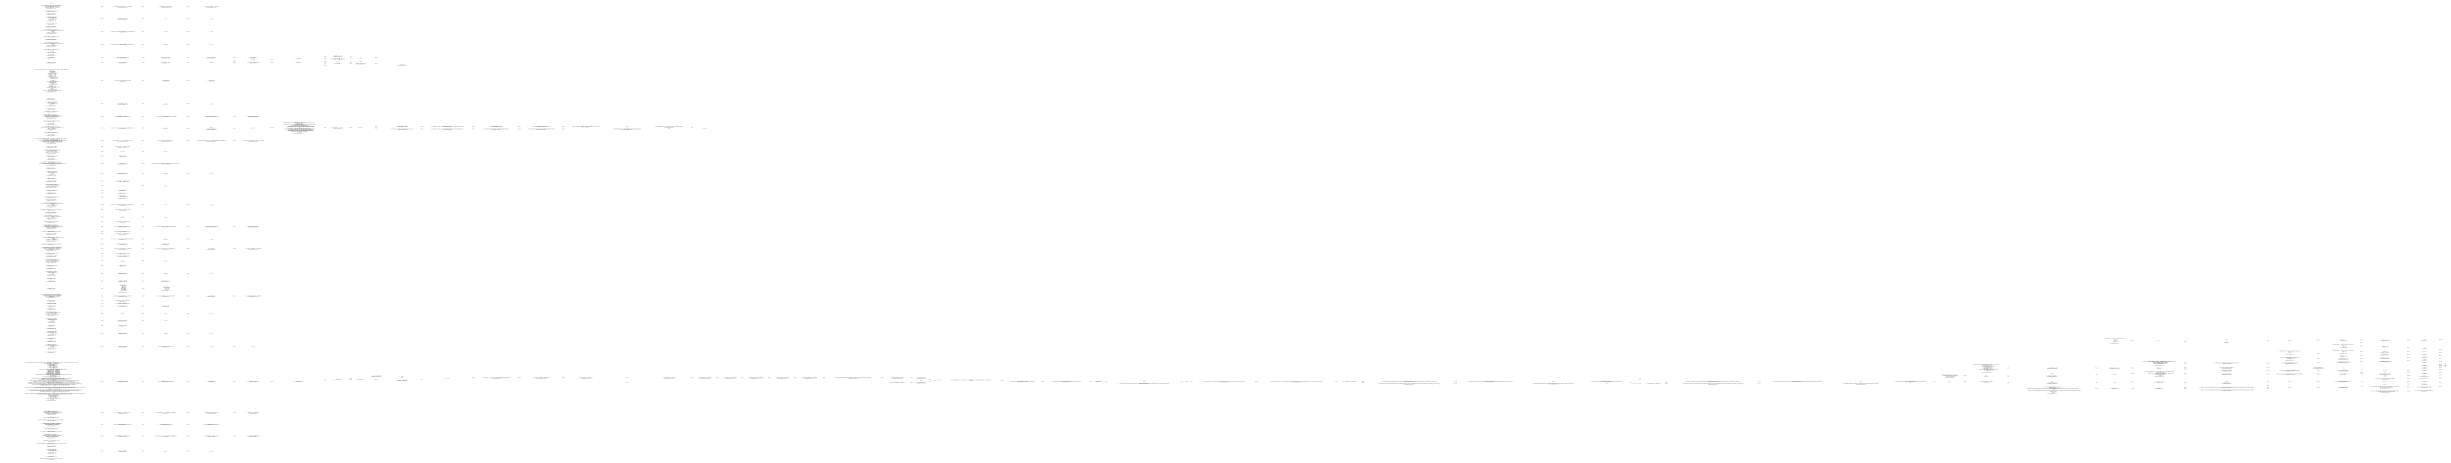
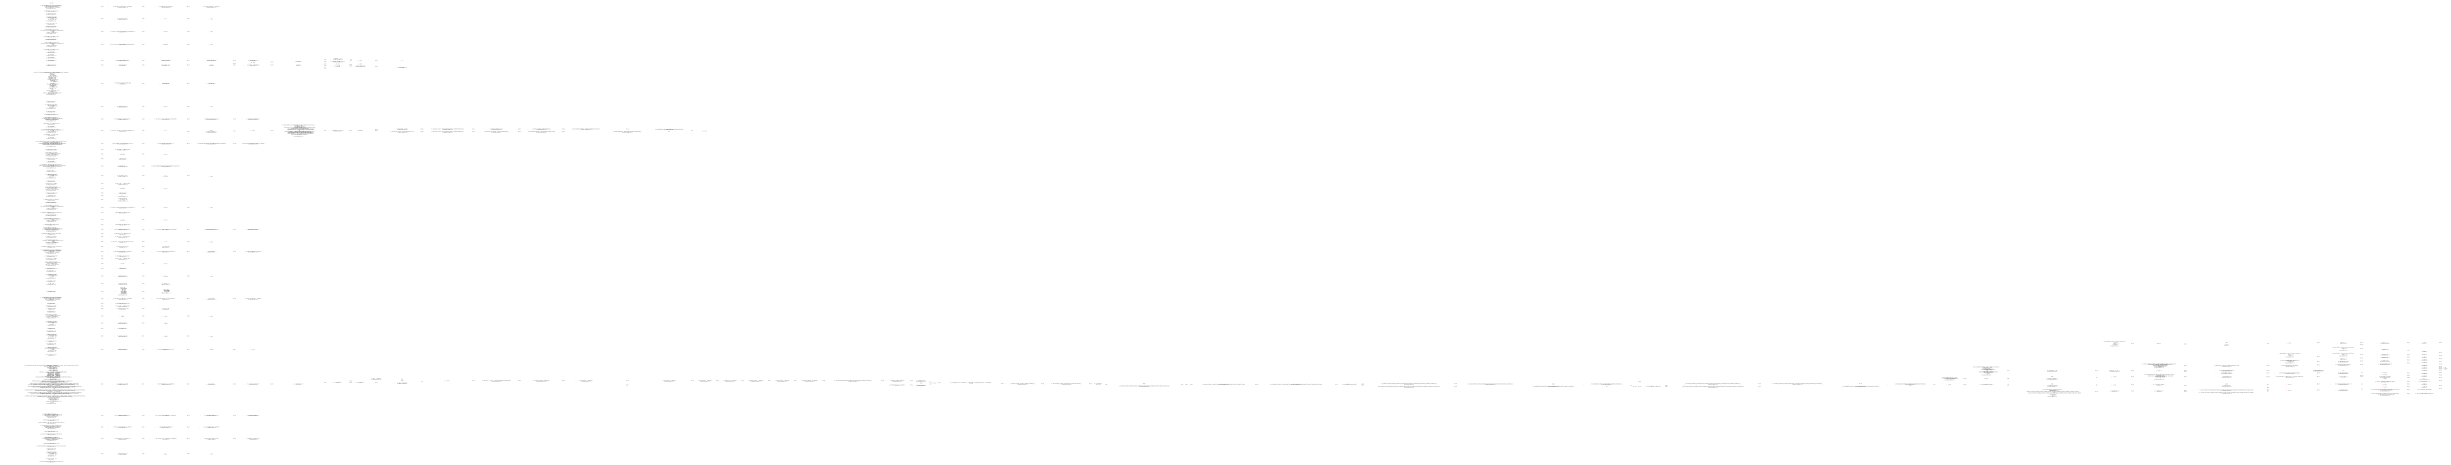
node "335_ lengthLength++ 2207-expression_statement-336-336": added
